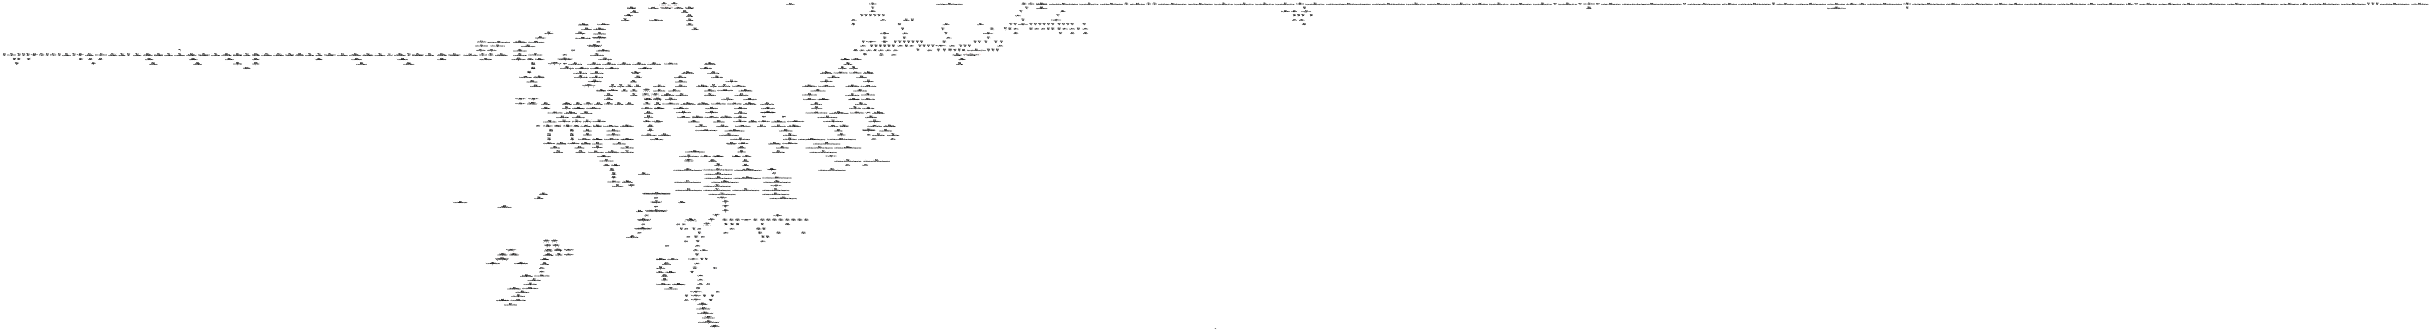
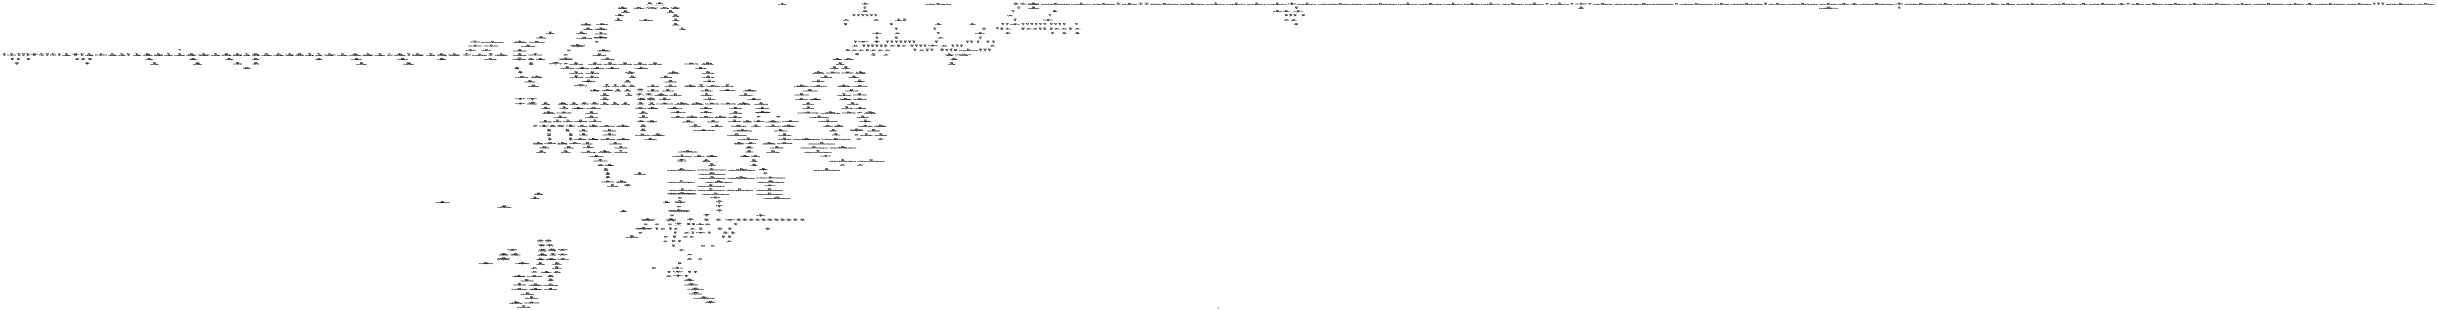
node "NodeID: 43": added
node "NodeID: 376": removed
node "NodeID: 838": removed
